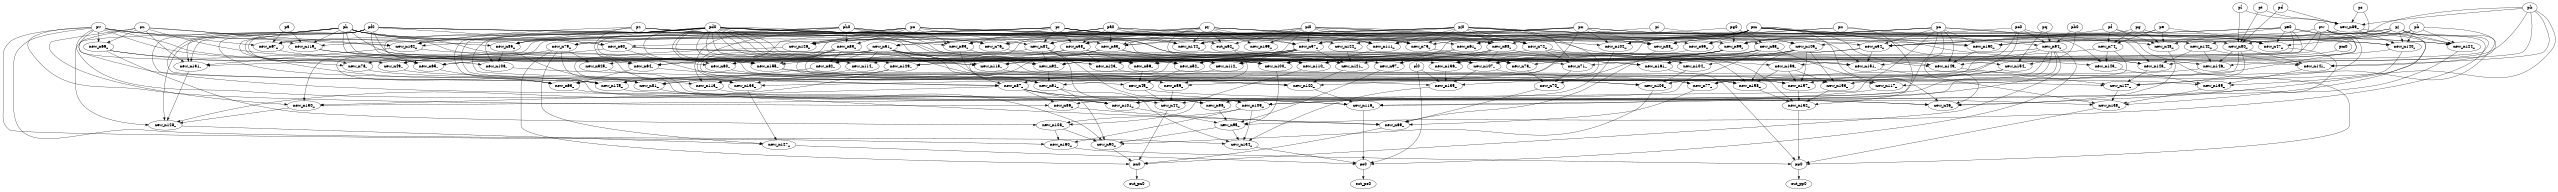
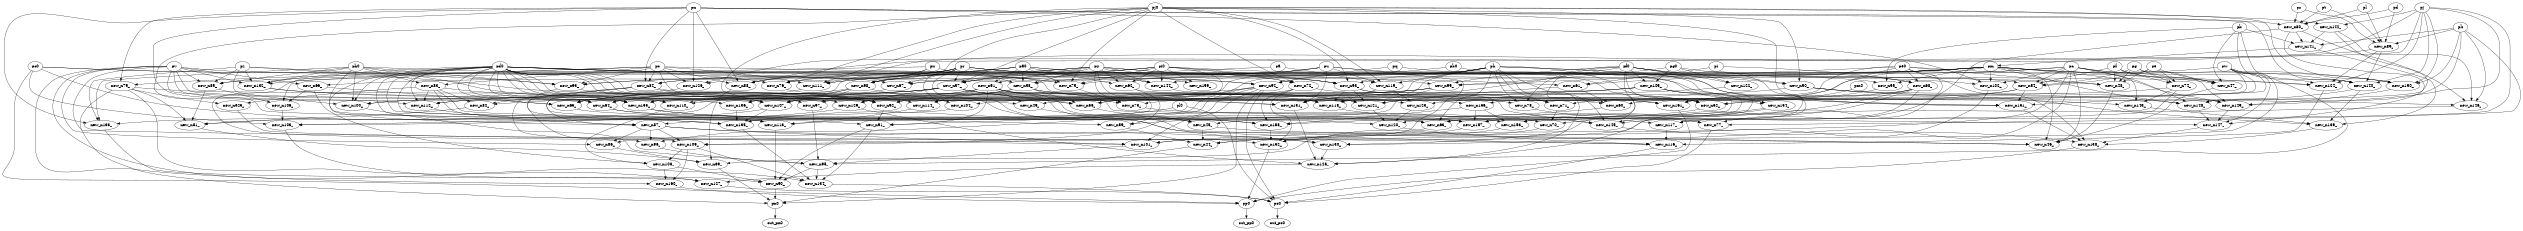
edge "pe0" -> "new_n105_": now "pe0" -> "new_n68_"
node "out_n62_": label "out_n62_" -> "new_n62_"
edge "pm" -> "new_n141_": reversed
edge "new_n77_" -> "new_n69_": now "new_n77_" -> "po0"
